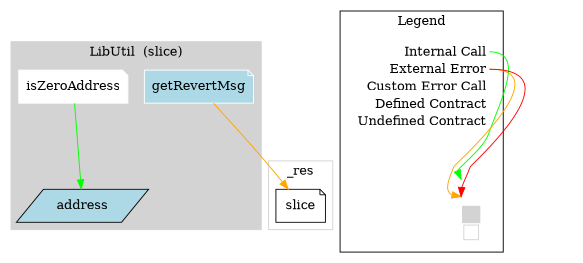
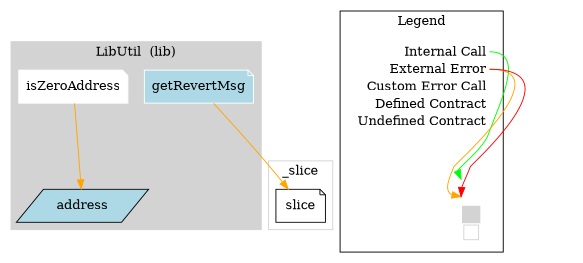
cluster "LibUtil  (slice)": label "LibUtil  (slice)" -> "LibUtil  (lib)"
edge "isZeroAddress" -> "address": color green -> orange
cluster "_res": label "_res" -> "_slice"
